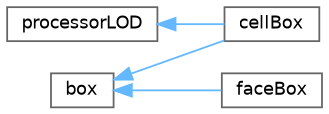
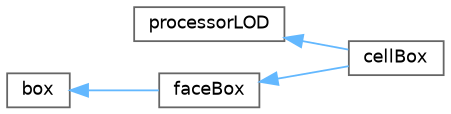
edge "cellBox" -> "box": now "cellBox" -> "faceBox"
